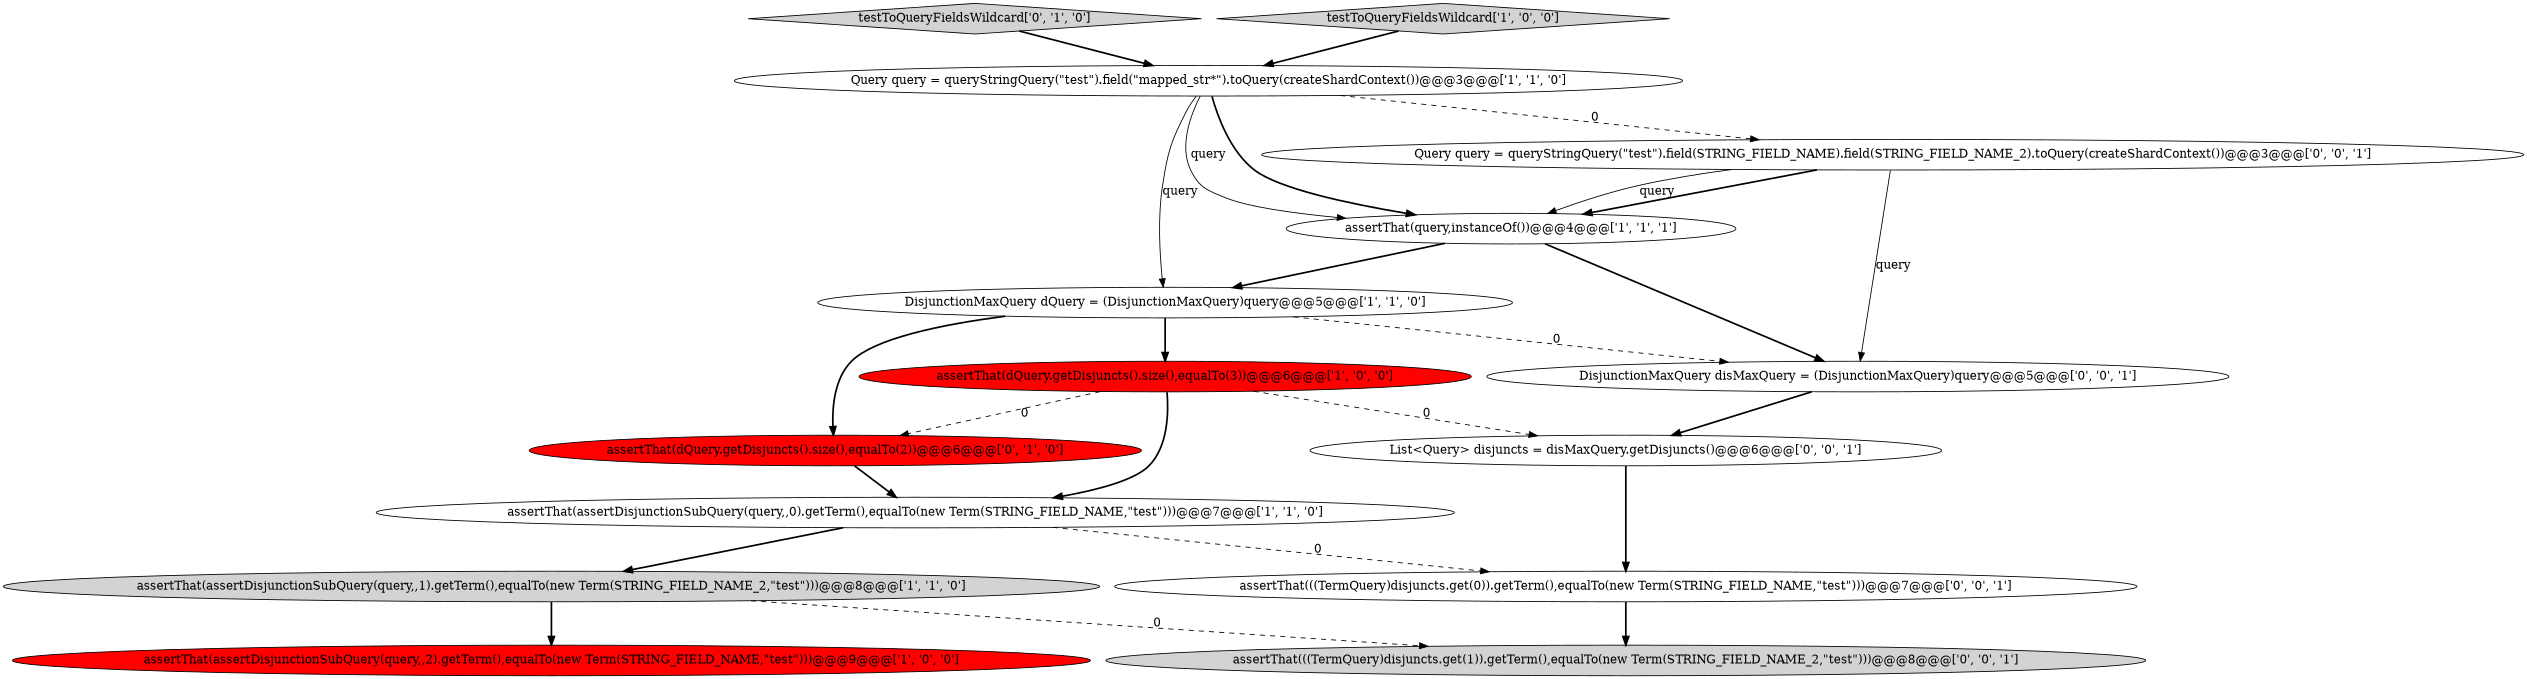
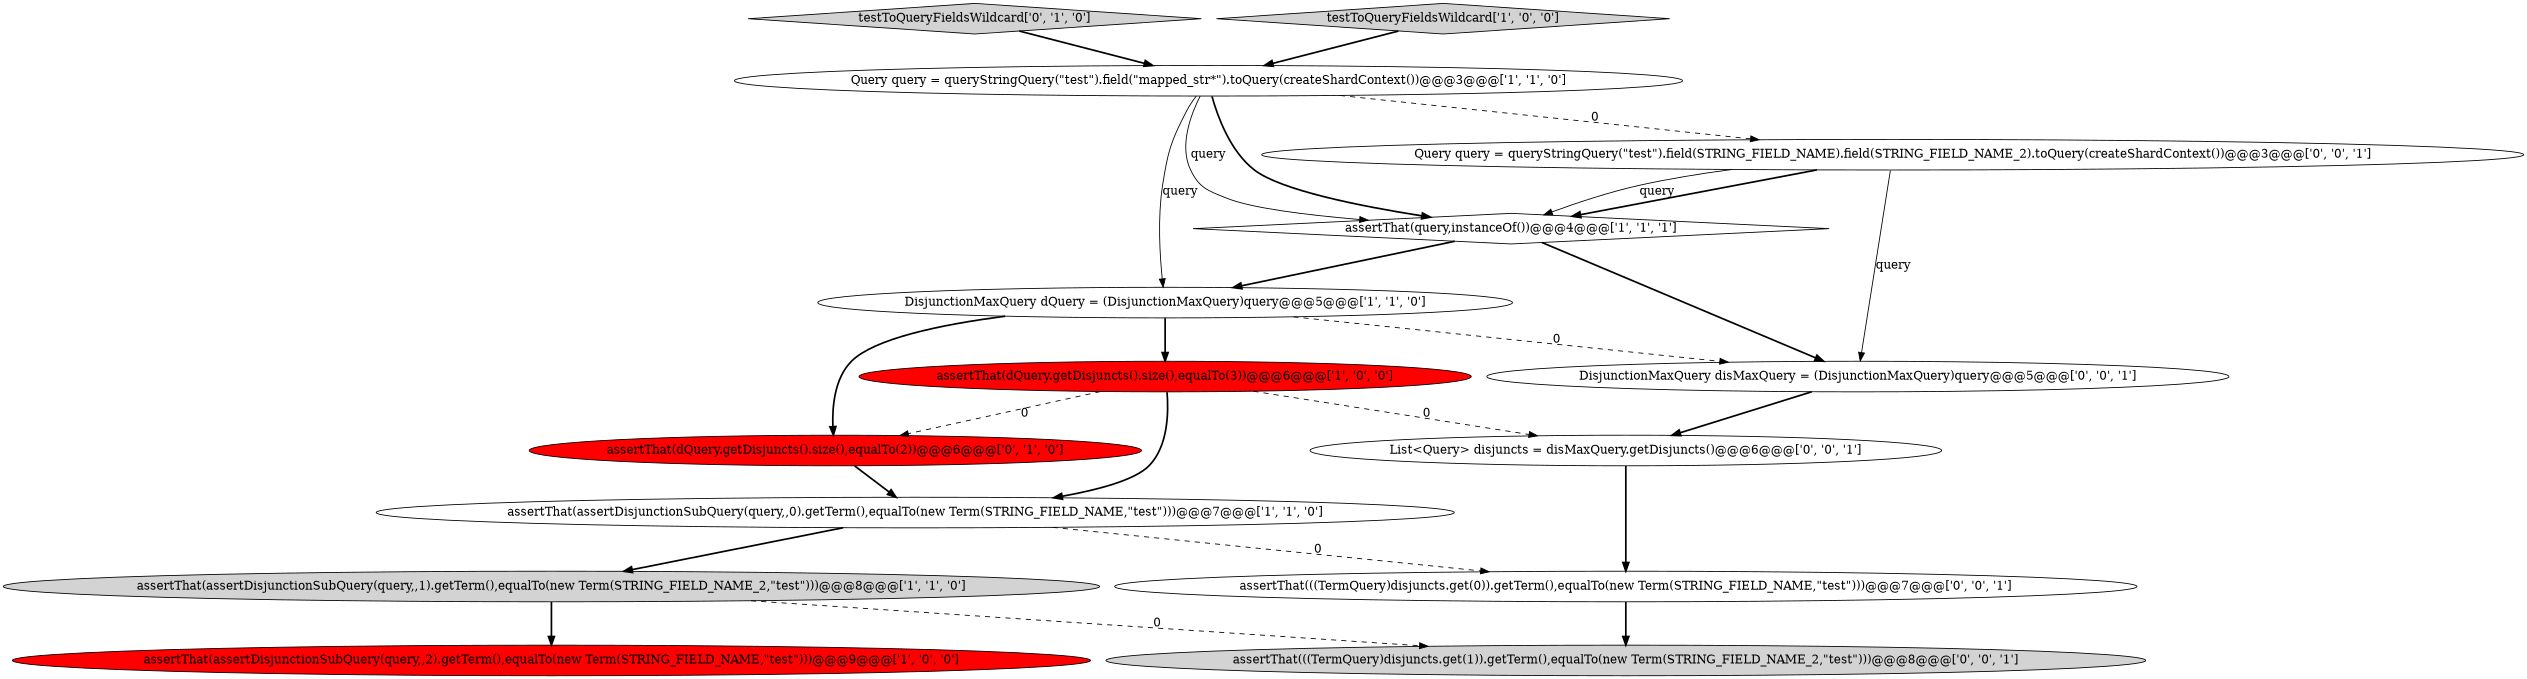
node "assertThat(query,instanceOf())@@@4@@@['1', '1', '1']": shape ellipse -> diamond
